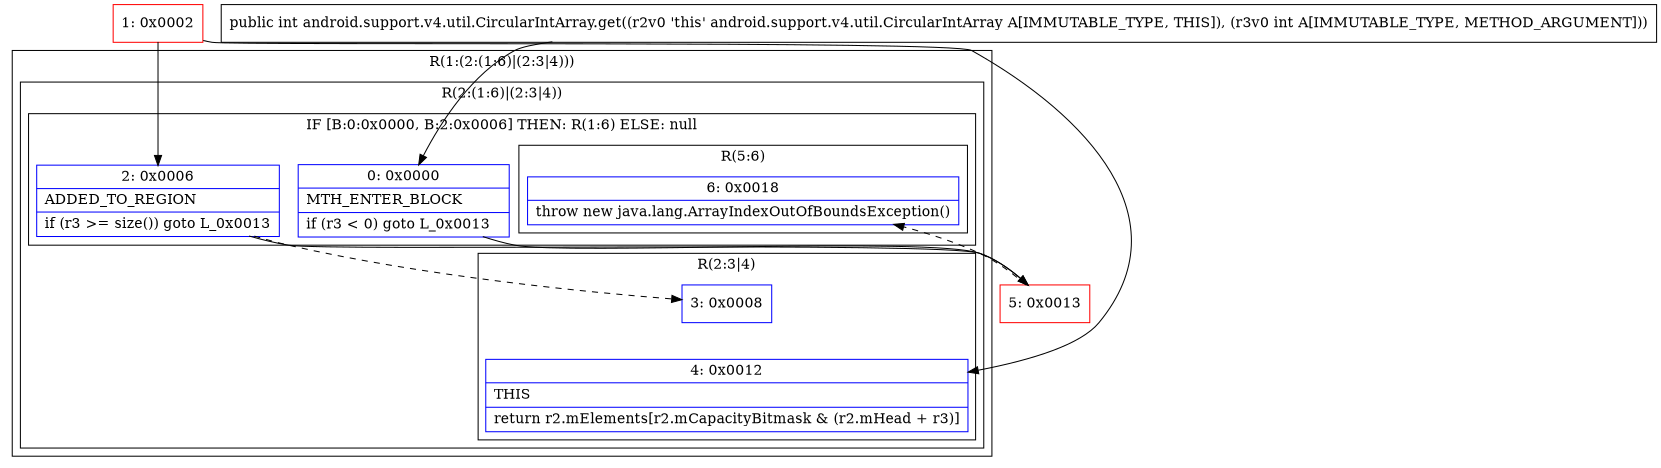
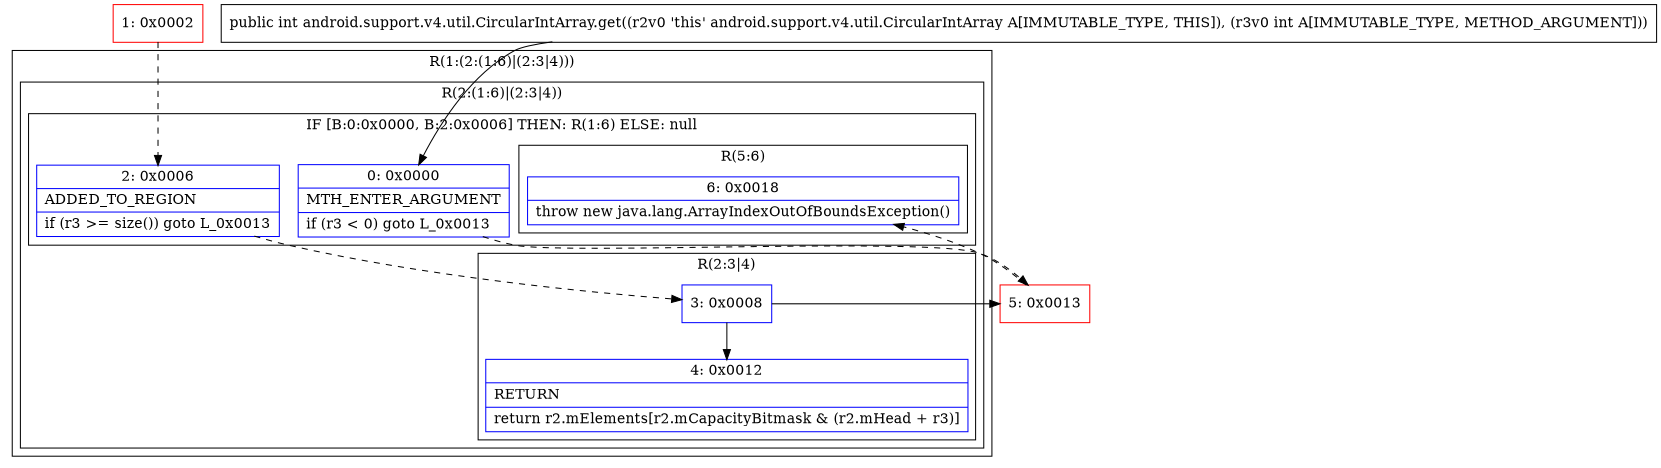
edge "1: 0x0002" -> "4: 0x0012": now "3: 0x0008" -> "4: 0x0012"
edge "1: 0x0002" -> "2: 0x0006": style solid -> dashed
node "0: 0x0000": text "MTH_ENTER_BLOCK" -> "MTH_ENTER_ARGUMENT"
edge "2: 0x0006" -> "5: 0x0013": now "3: 0x0008" -> "5: 0x0013"
edge "0: 0x0000" -> "5: 0x0013": style solid -> dashed
node "4: 0x0012": text "THIS" -> "RETURN"
